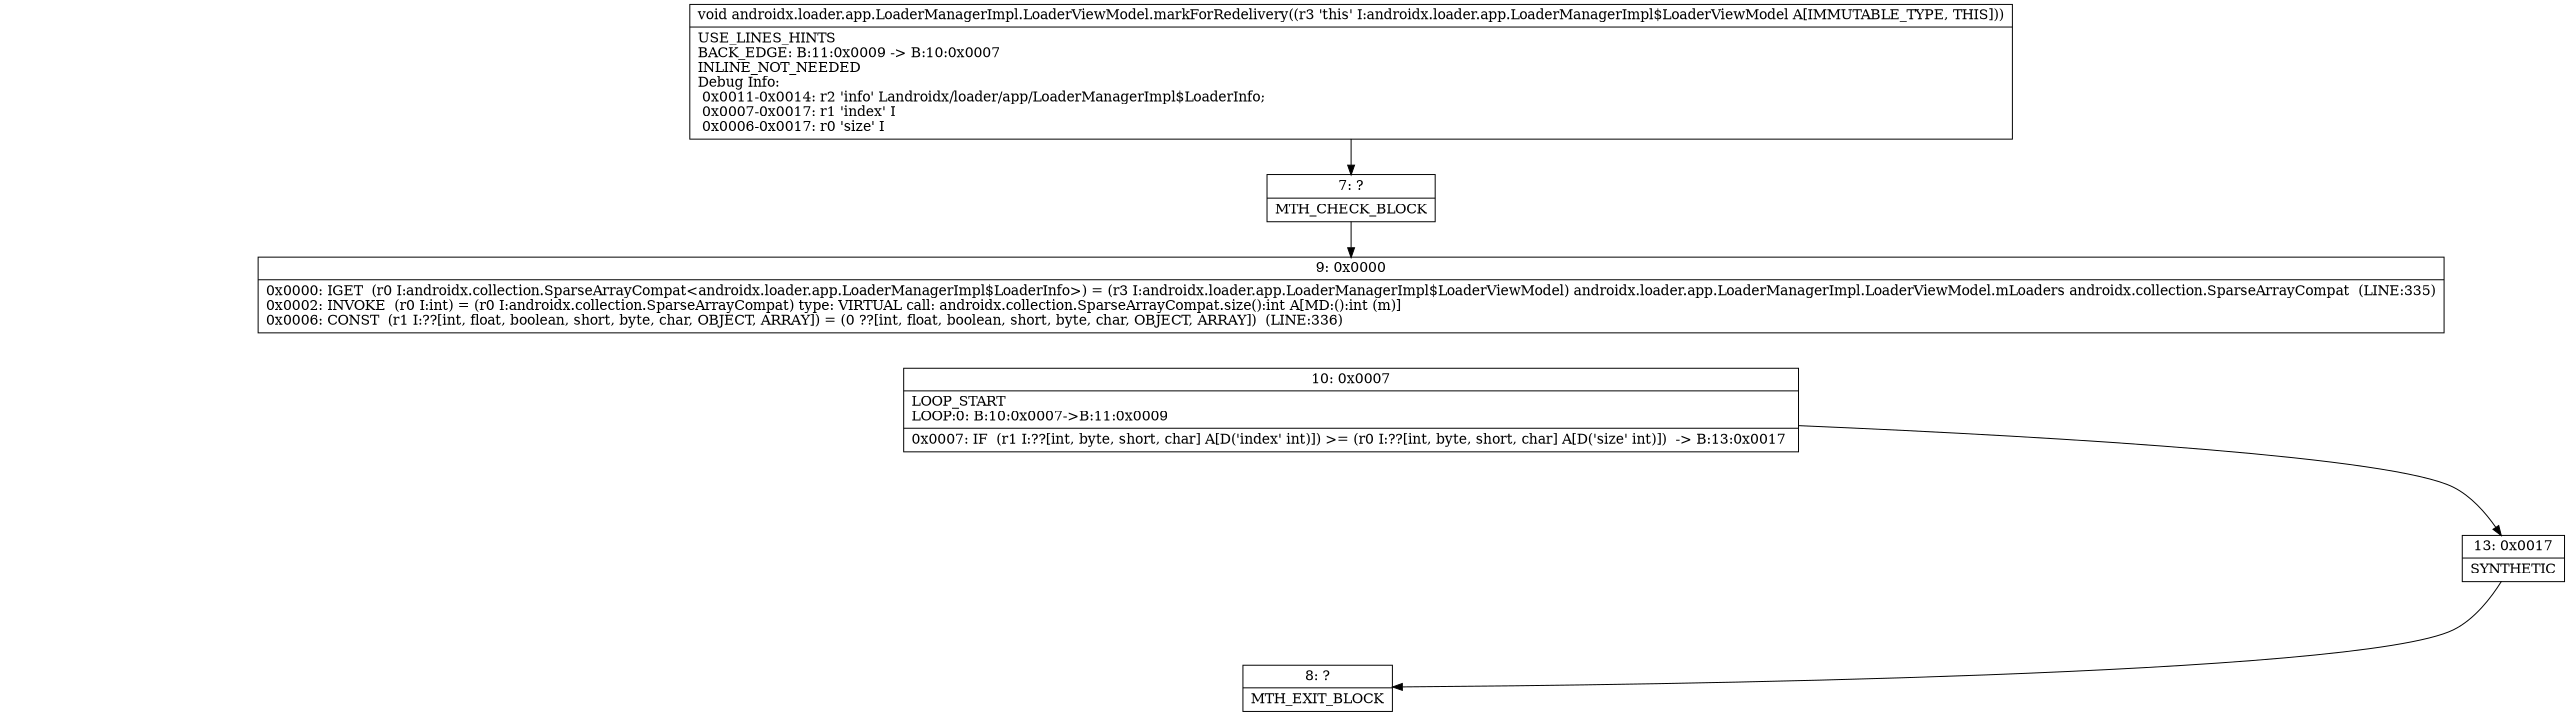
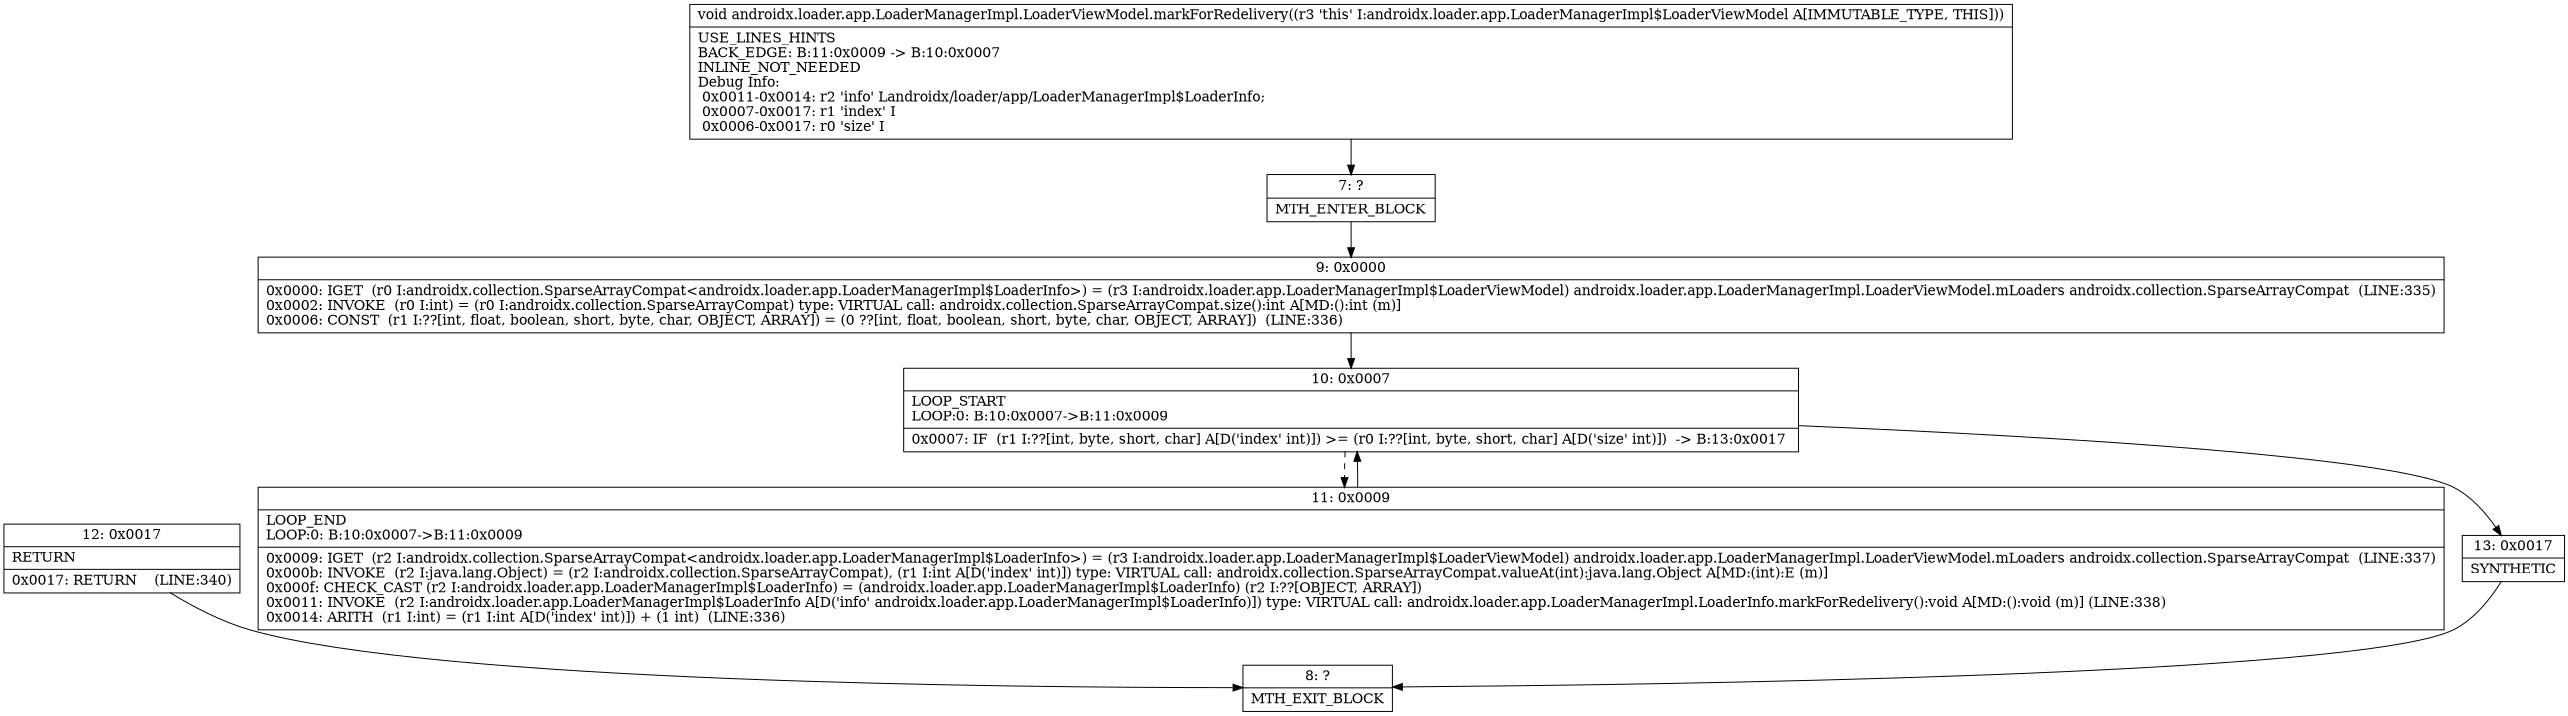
node "7: ?": text "MTH_CHECK_BLOCK" -> "MTH_ENTER_BLOCK"
edge "9: 0x0000" -> "10: 0x0007": added
node "12: 0x0017": added
node "11: 0x0009": added
